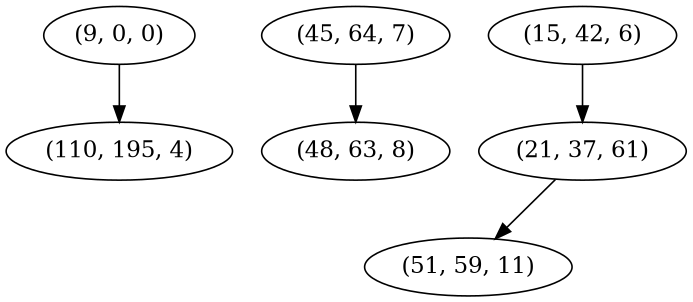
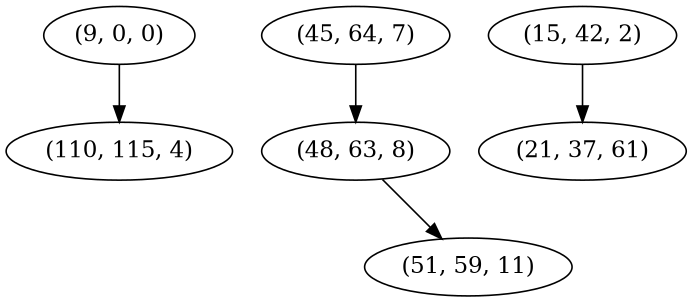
node "(15, 42, 6)": label "(15, 42, 6)" -> "(15, 42, 2)"
node "(110, 195, 4)": label "(110, 195, 4)" -> "(110, 115, 4)"
edge "(21, 37, 61)" -> "(51, 59, 11)": now "(48, 63, 8)" -> "(51, 59, 11)"
